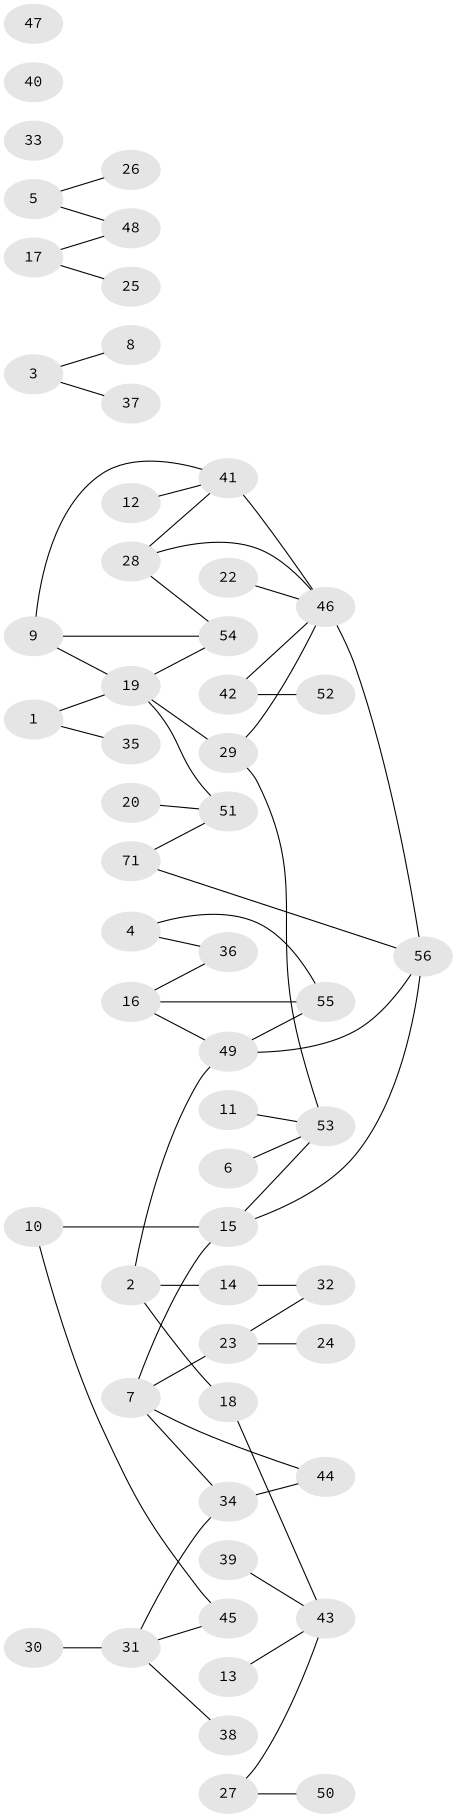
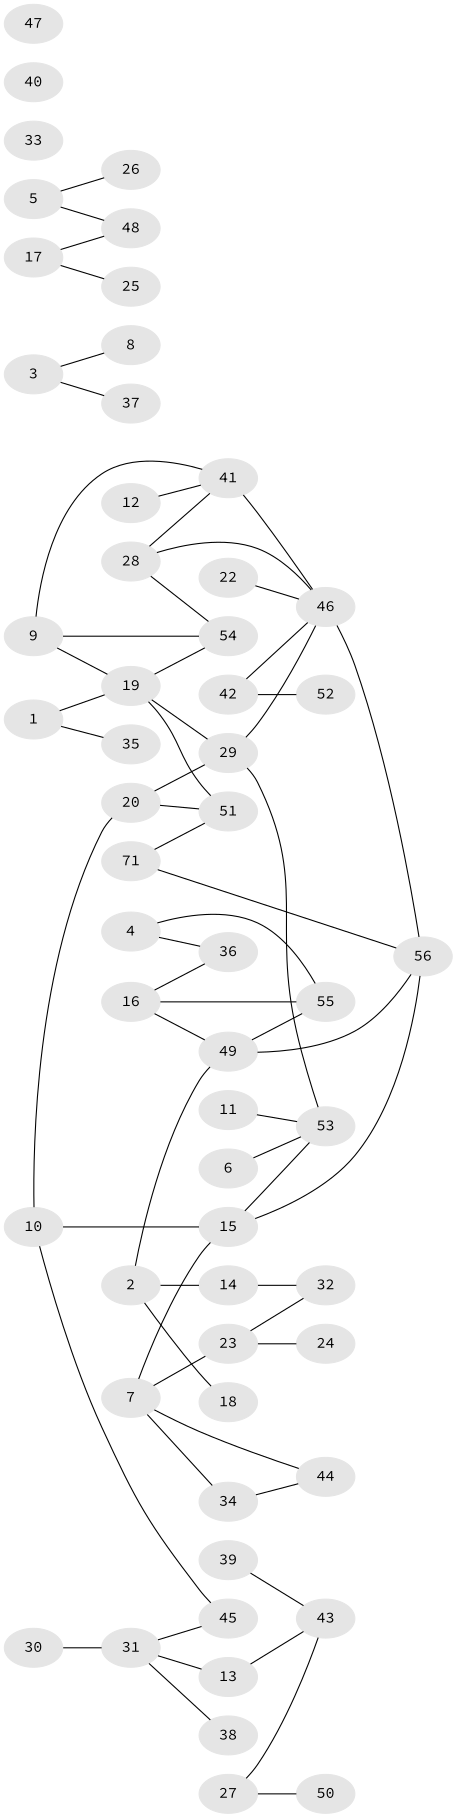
edge "29" -- "20": added
edge "20" -- "10": added
edge "18" -- "43": removed
edge "34" -- "31": now "13" -- "31"
